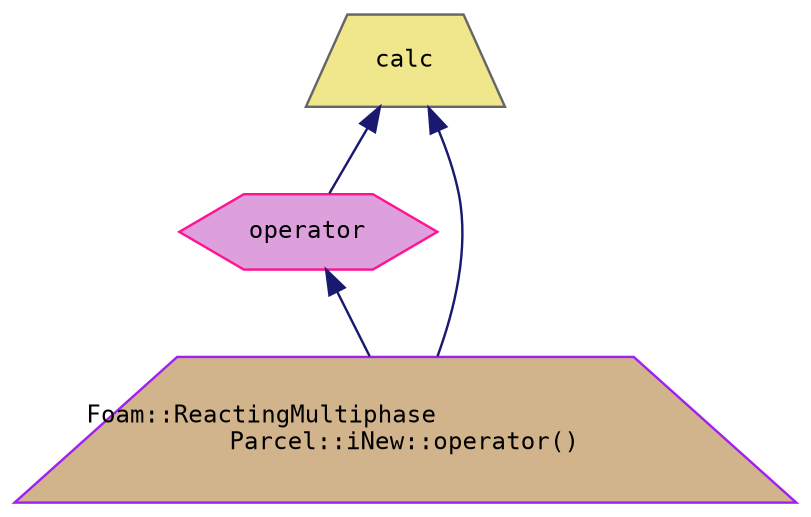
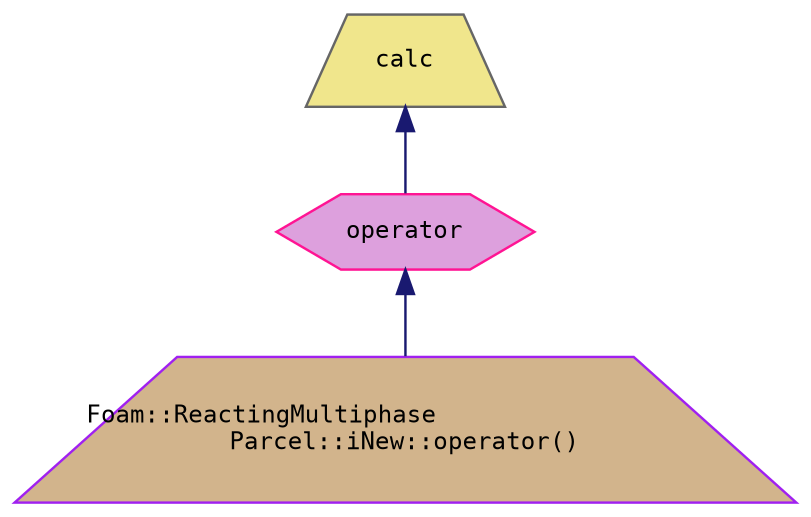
edge "Foam::ReactingMultiphase Parcel::iNew::operator()" -> "calc": removed
